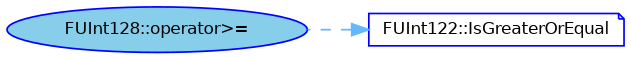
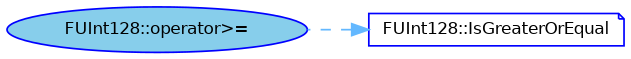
node "FUInt122::IsGreaterOrEqual": label "FUInt122::IsGreaterOrEqual" -> "FUInt128::IsGreaterOrEqual"
